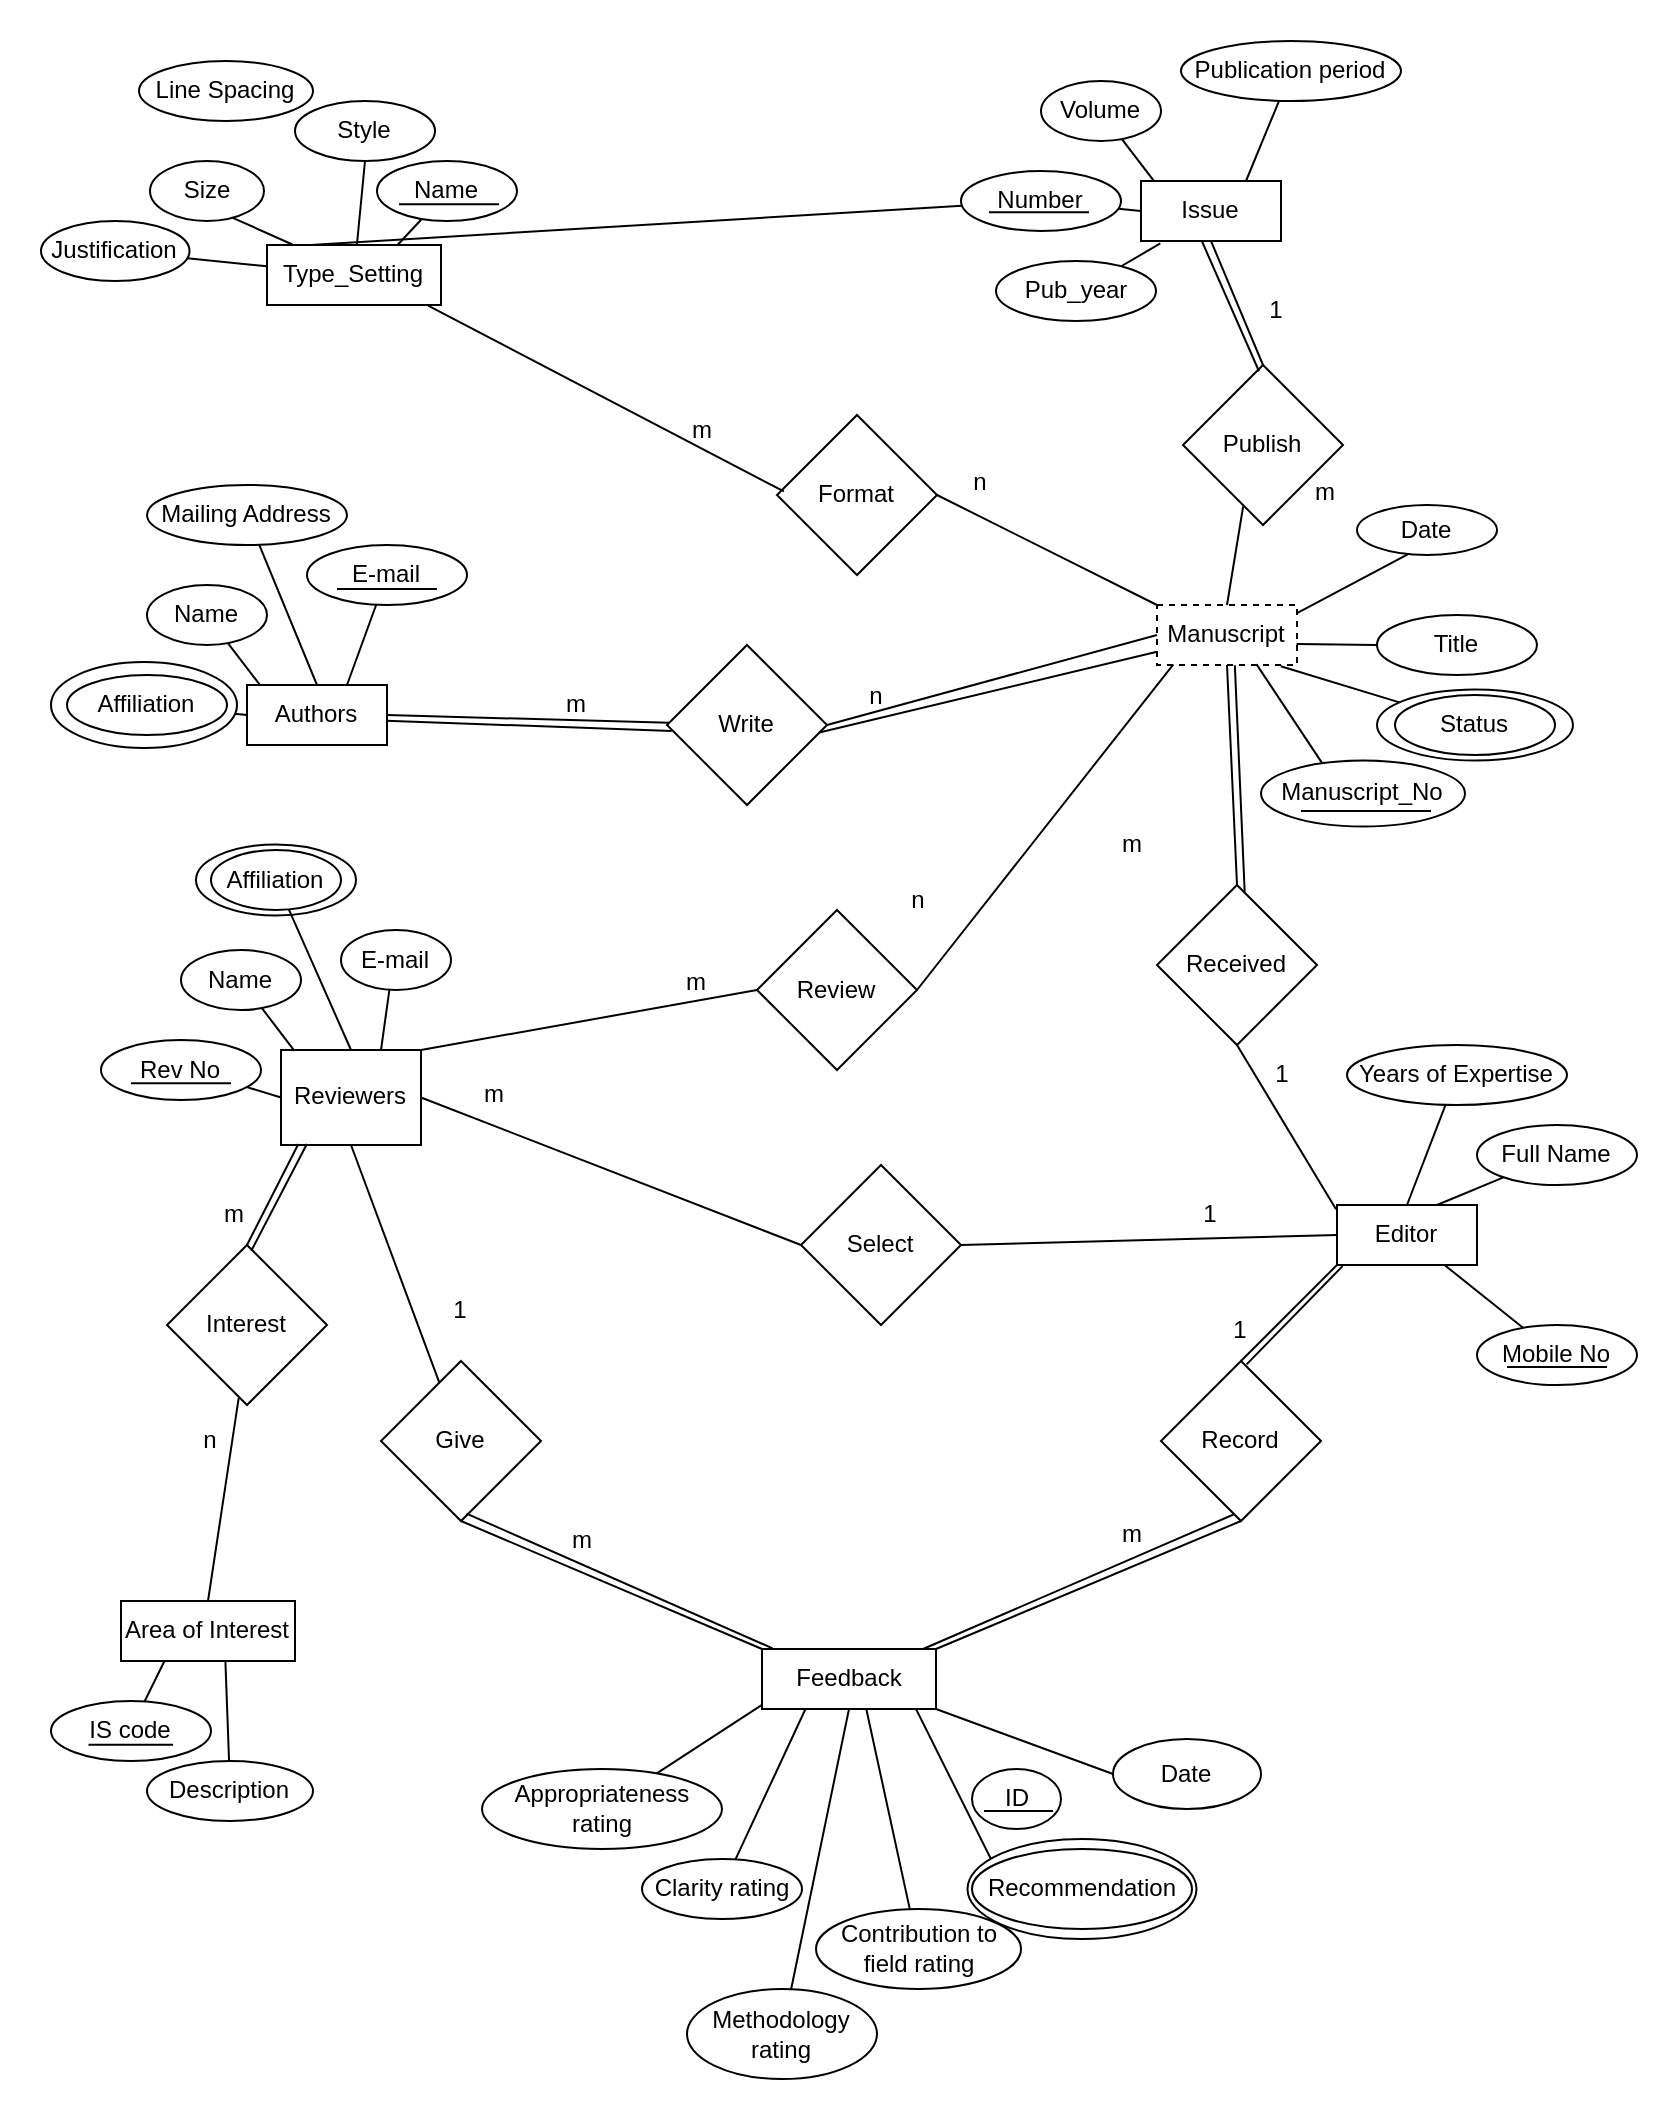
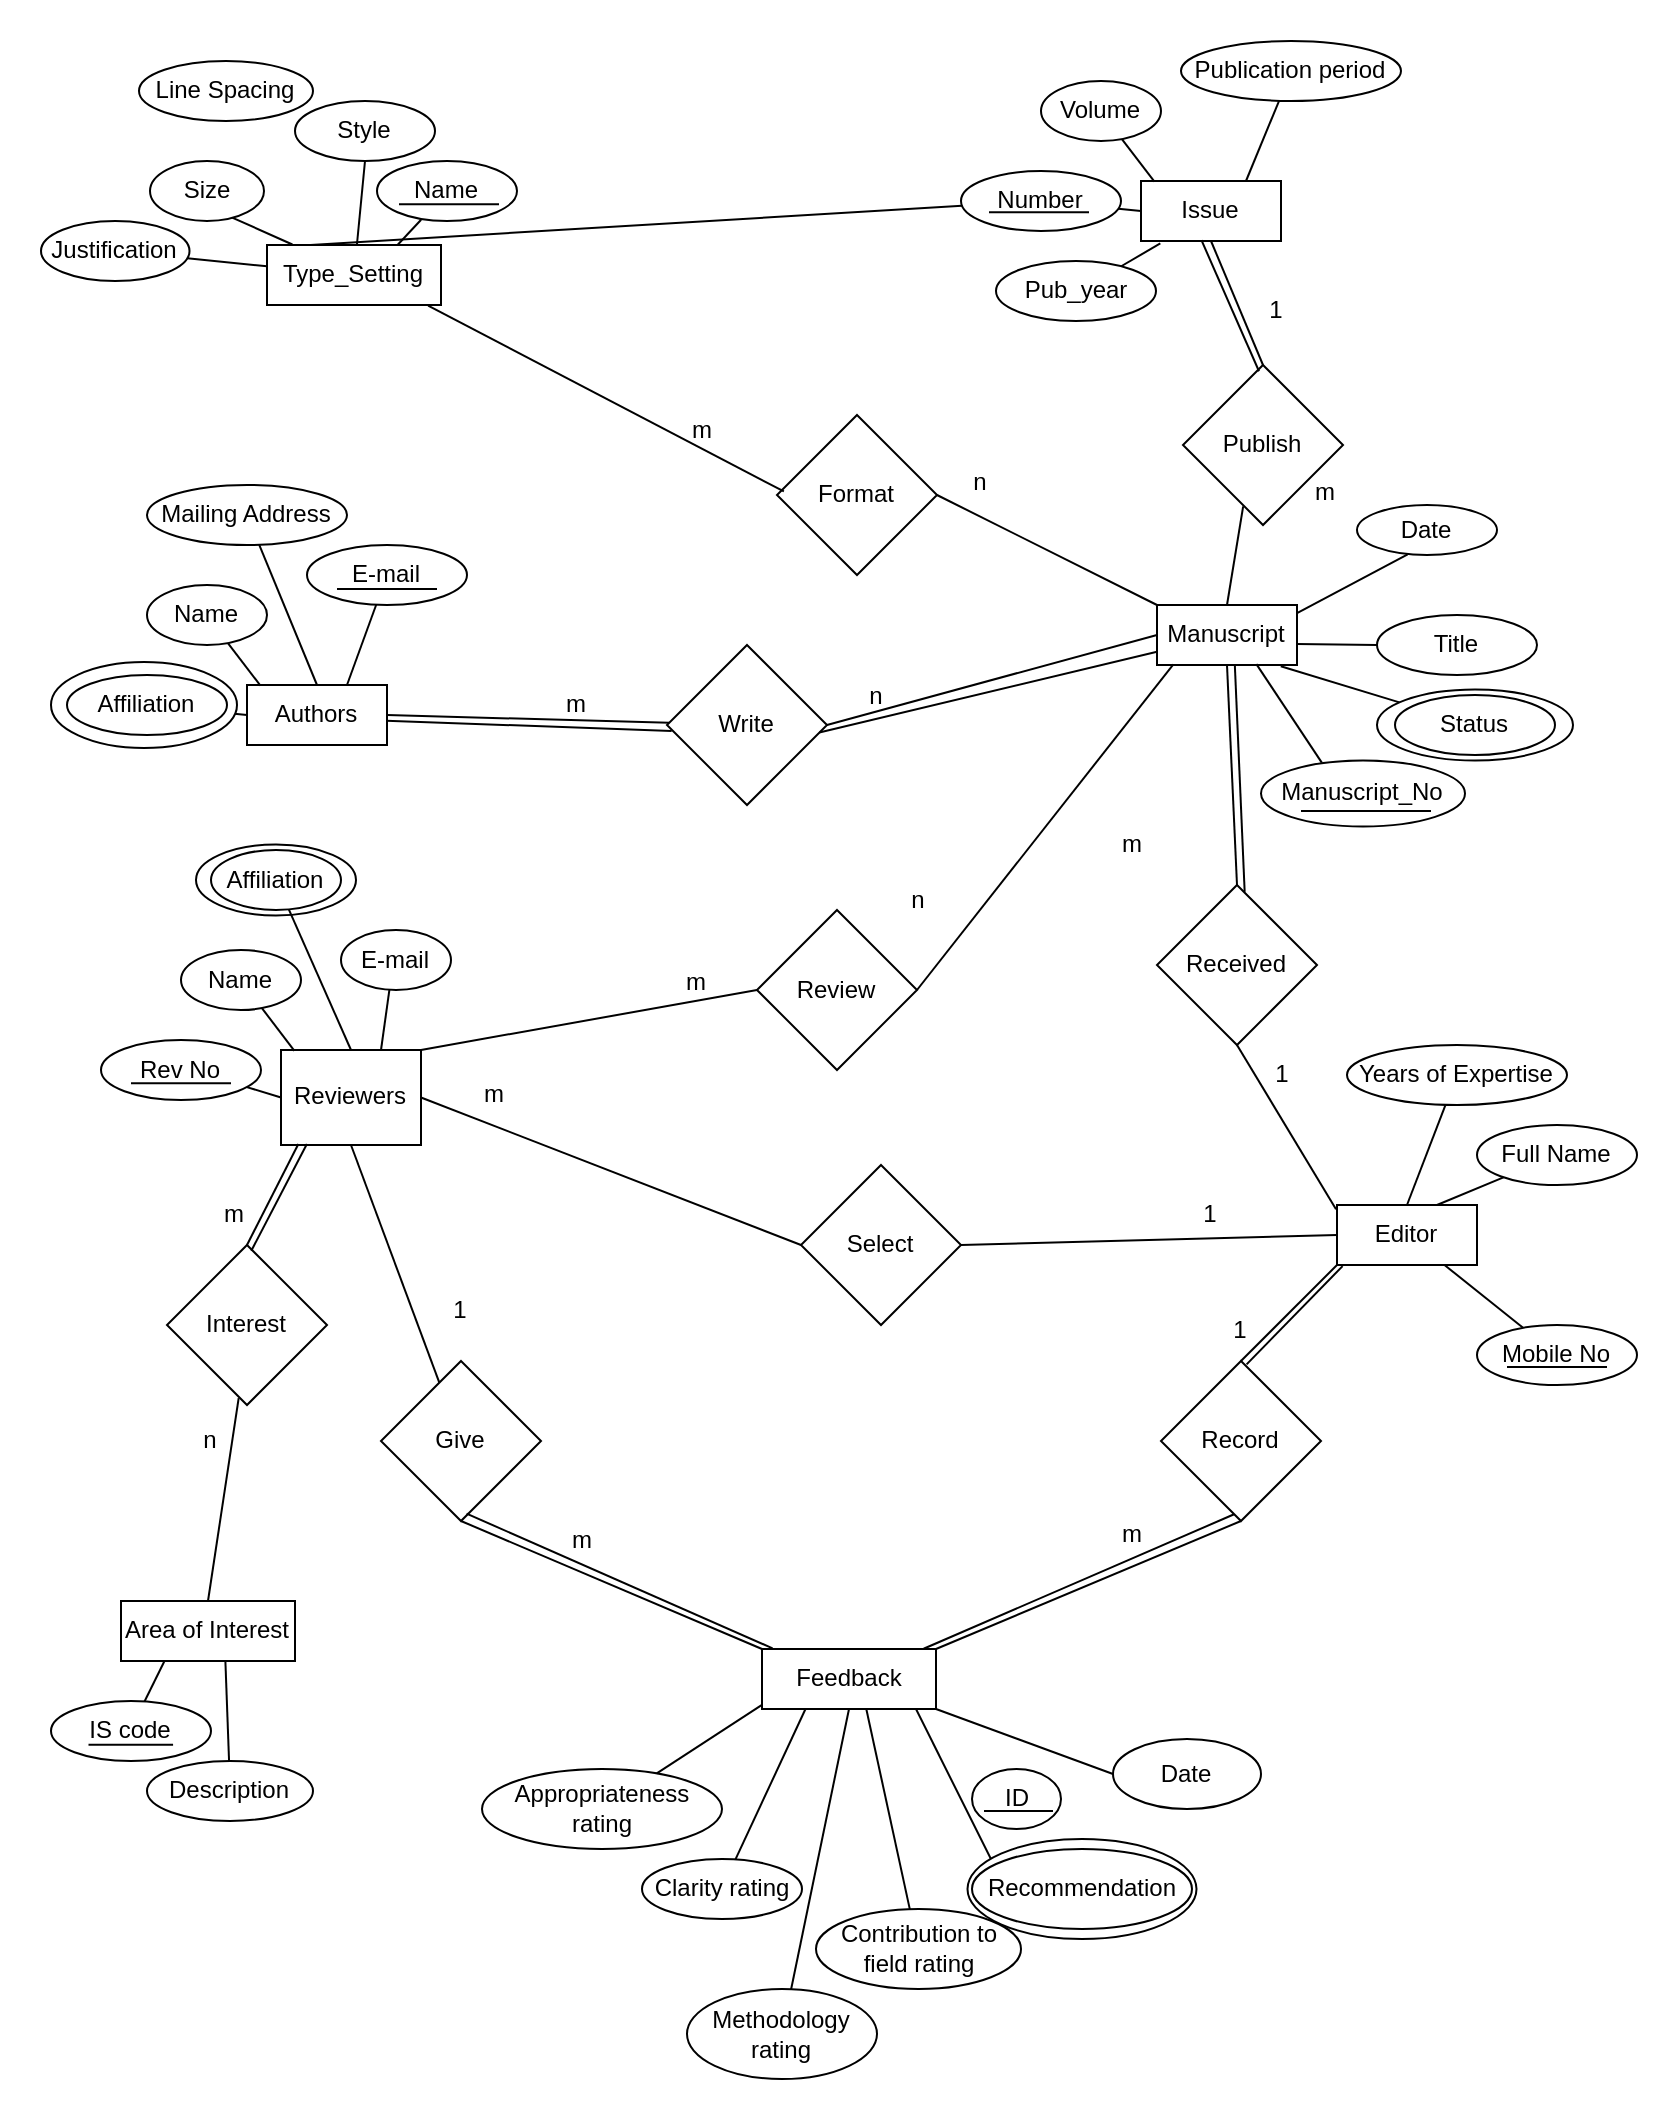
node "Manuscript": style dashed -> solid
